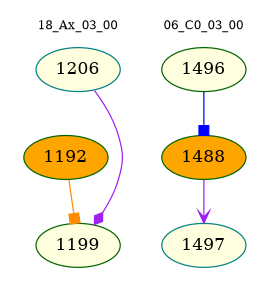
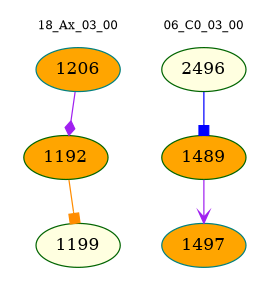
node "1206": fillcolor lightyellow -> orange
node "1496": label "1496" -> "2496"
edge "1206" -> "1199": now "1206" -> "1192"
node "1488": label "1488" -> "1489"
node "1497": fillcolor lightyellow -> orange
